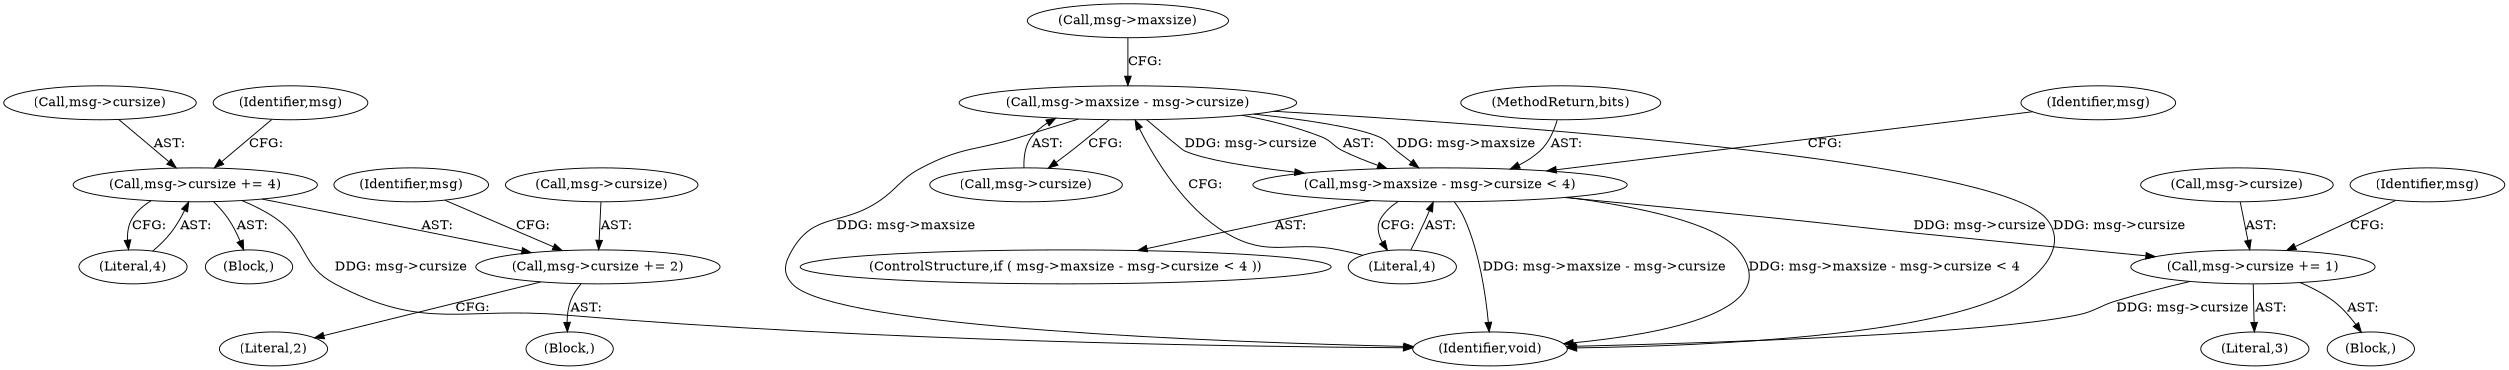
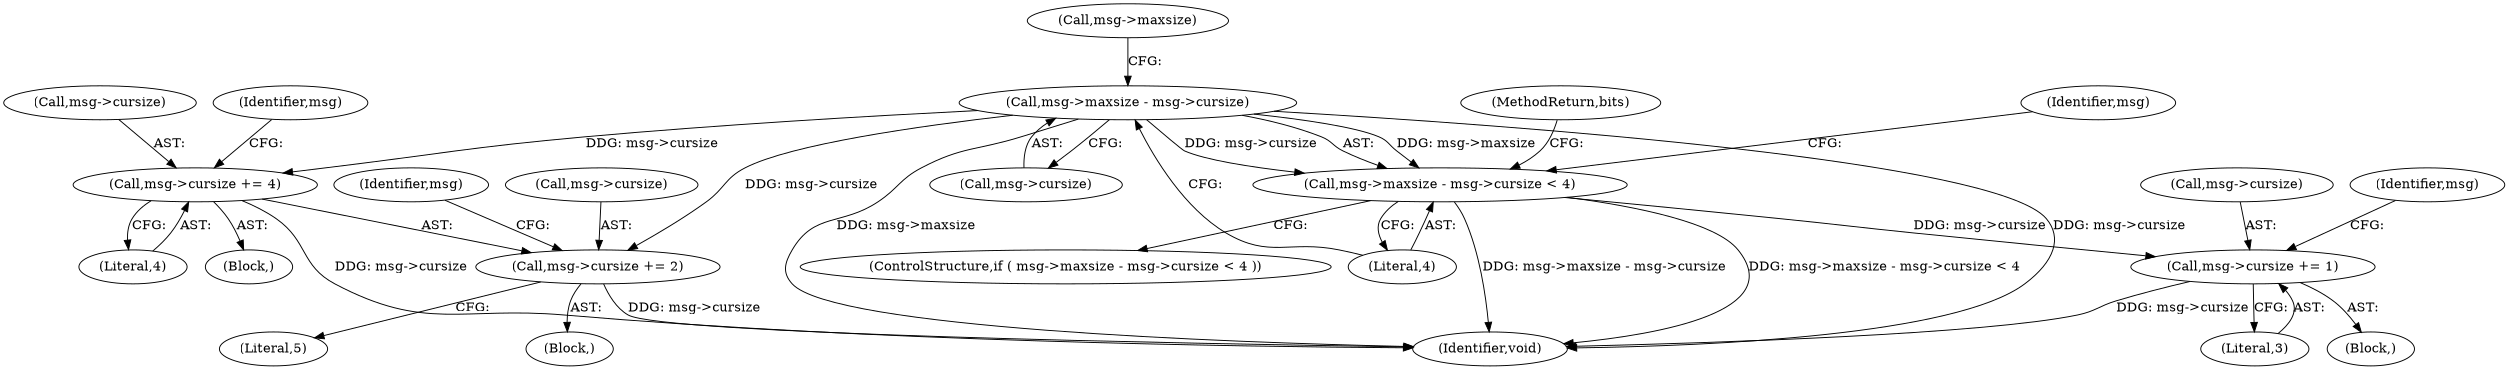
edge "(Call,msg->maxsize - msg->cursize)" -> "(Call,msg->cursize += 4)": added, label "DDG: msg->cursize"
edge "(MethodReturn,bits)" -> "(Call,msg->maxsize - msg->cursize < 4)": label "AST: " -> "CFG: "
edge "(Call,msg->maxsize - msg->cursize)" -> "(Call,msg->cursize += 2)": added, label "DDG: msg->cursize"
edge "(Call,msg->maxsize - msg->cursize < 4)" -> "(ControlStructure,if ( msg->maxsize - msg->cursize < 4 ))": label "AST: " -> "CFG: "
edge "(Call,msg->cursize += 1)" -> "(Literal,3)": label "AST: " -> "CFG: "
edge "(Literal,3)" -> "(Call,msg->cursize += 1)": added, label "AST:"
edge "(Call,msg->cursize += 2)" -> "(Identifier,void)": added, label "DDG: msg->cursize"
node "(Literal,2)": label "(Literal,2)" -> "(Literal,5)"
